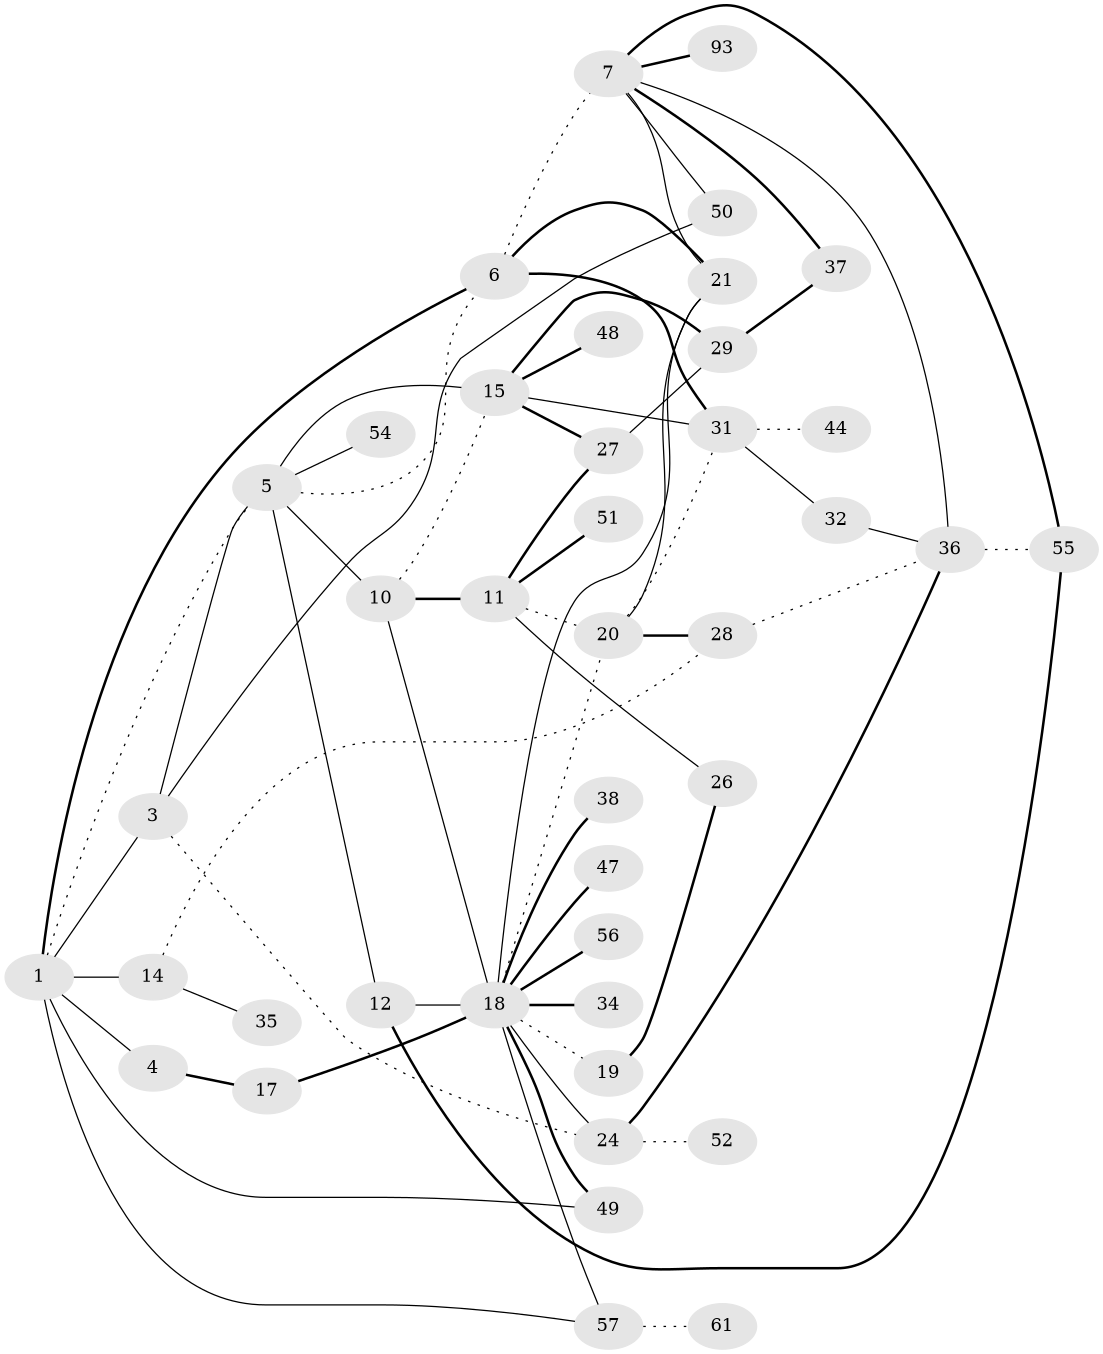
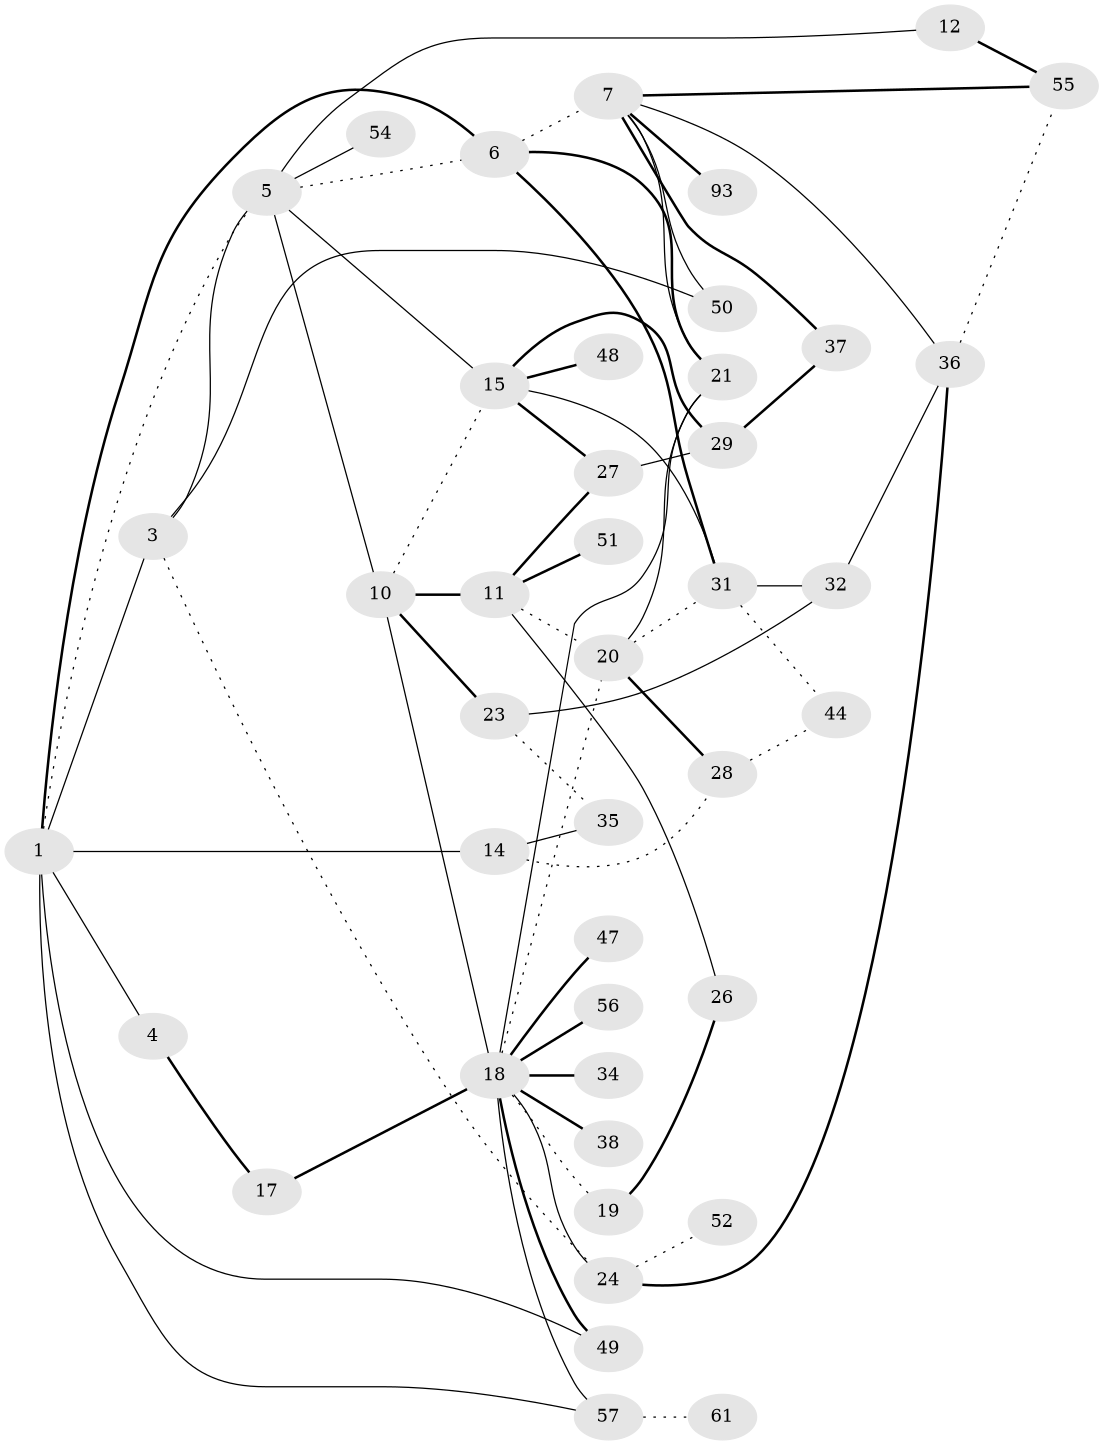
edge "36" -- "28": now "44" -- "28"
node "23": added
edge "12" -- "18": removed
